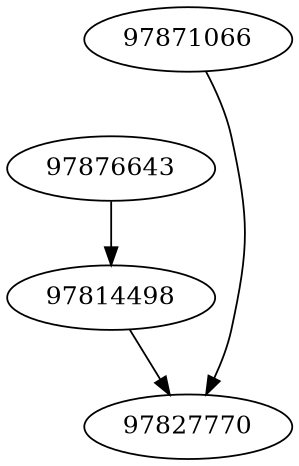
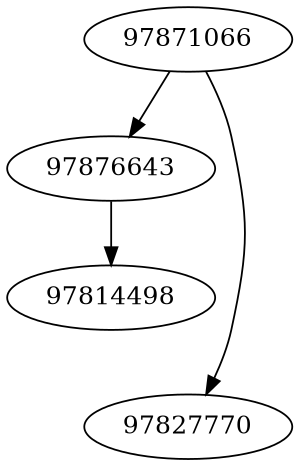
edge "97871066" -> "97876643": added
edge "97814498" -> "97827770": removed
